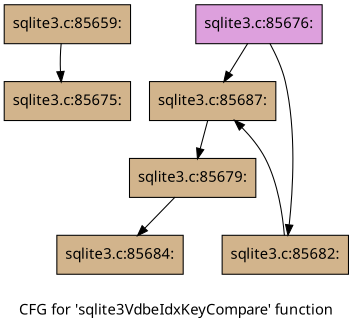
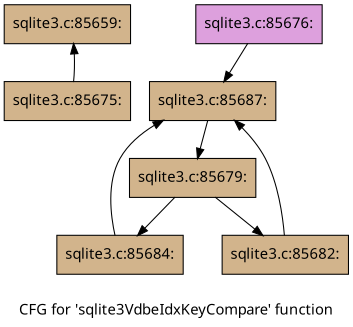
edge "sqlite3.c:85659:" -> "sqlite3.c:85675:": reversed
edge "sqlite3.c:85676:" -> "sqlite3.c:85682:": now "sqlite3.c:85679:" -> "sqlite3.c:85682:"
edge "sqlite3.c:85684:" -> "sqlite3.c:85687:": added
